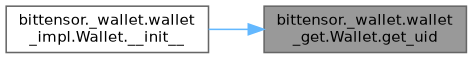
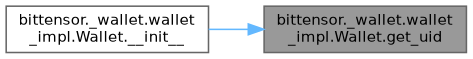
node "bittensor._wallet.wallet _get.Wallet.get_uid": label "bittensor._wallet.wallet _get.Wallet.get_uid" -> "bittensor._wallet.wallet _impl.Wallet.get_uid"
